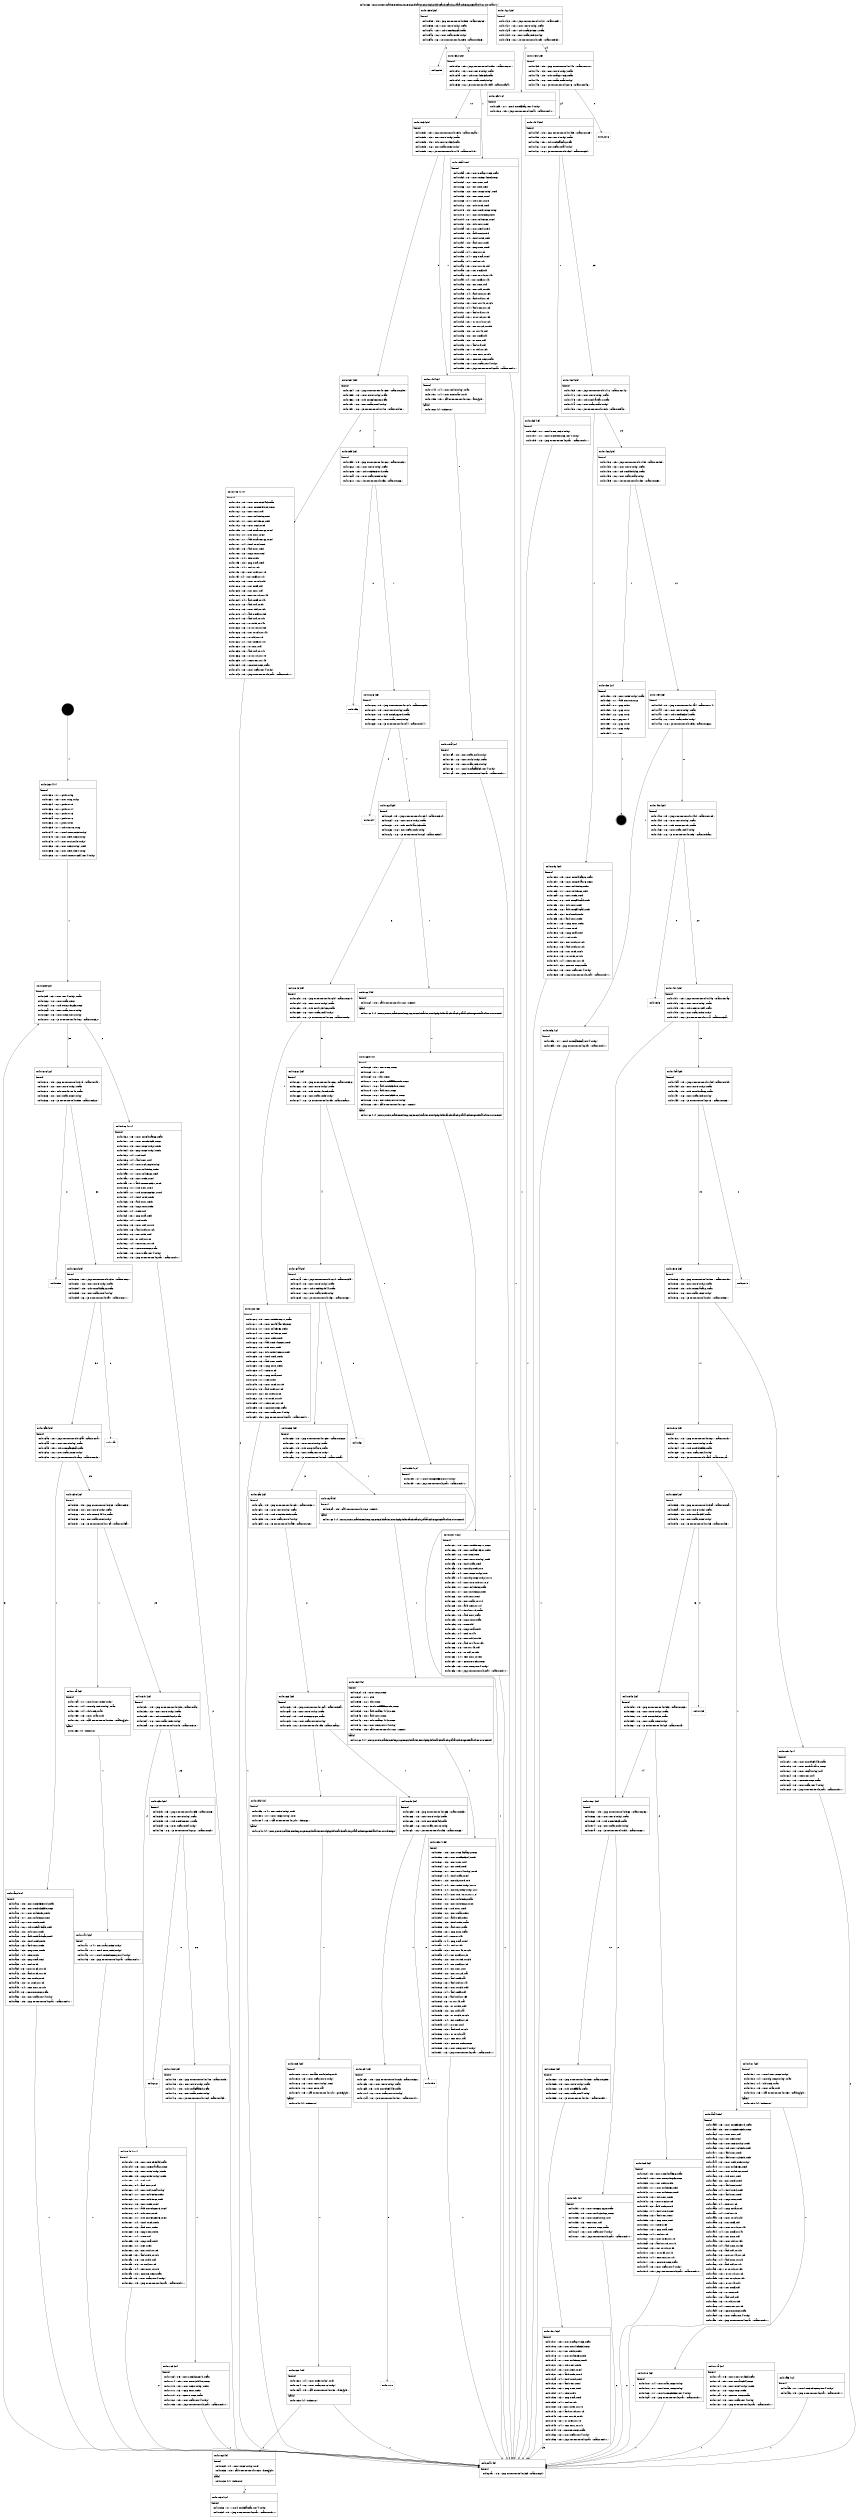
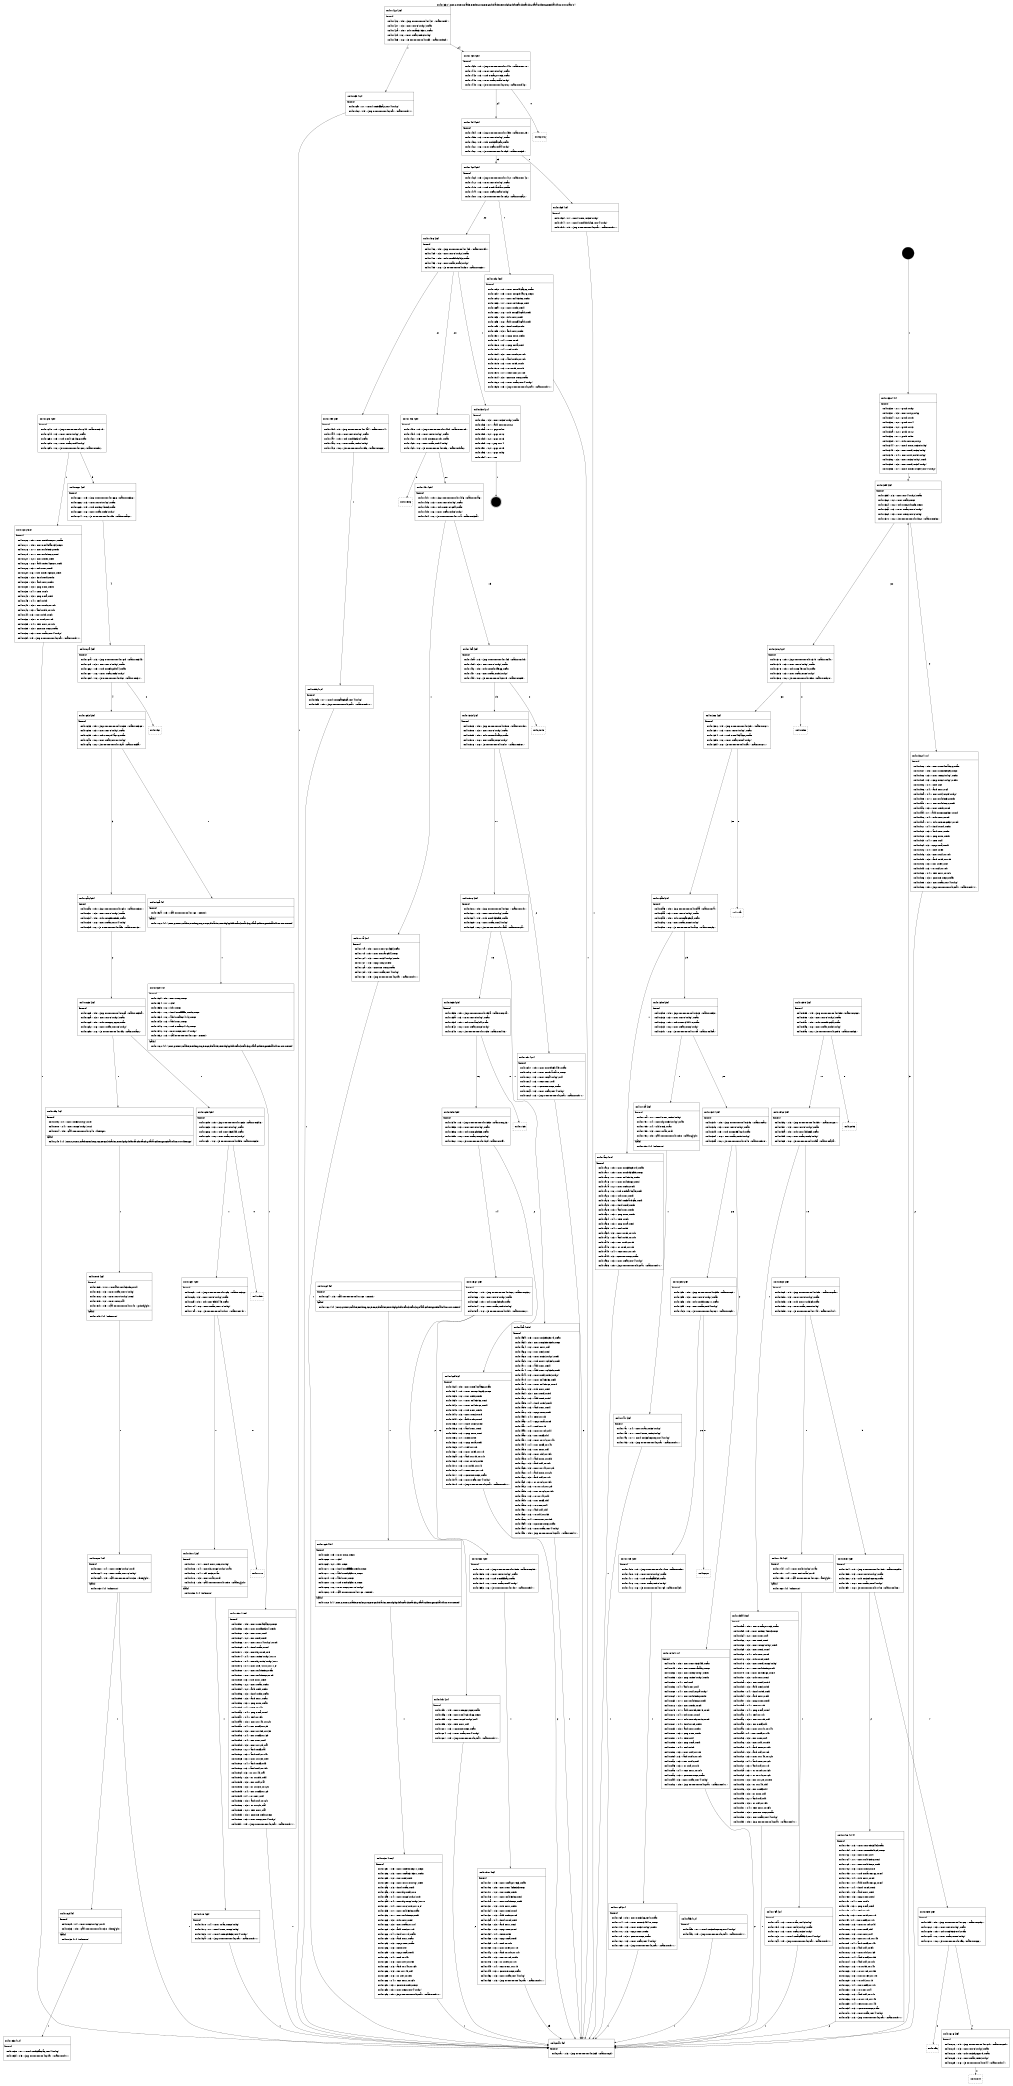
edge "0x40149f [25]" -> "0x4014b8 [25]": now "0x401486 [25]" -> "0x4014b8 [25]"
node "0x40162f [25]": removed
edge "0x4014d1 [25]" -> "0x401567 [25]": now "0x4014d1 [25]" -> "0x40171a [27]"
edge "0x4016f7 [25]" -> "0x401b01 [23]": added, label "1"
node "0x401df0 [12]": removed
